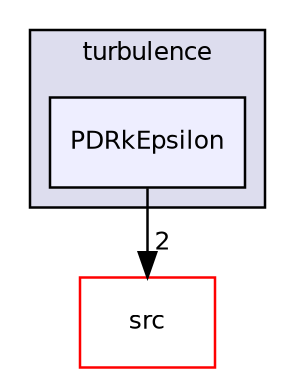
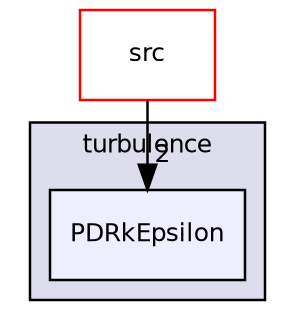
edge "PDRkEpsilon" -> "src": reversed
